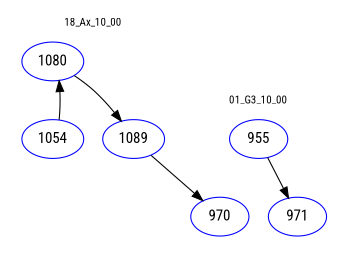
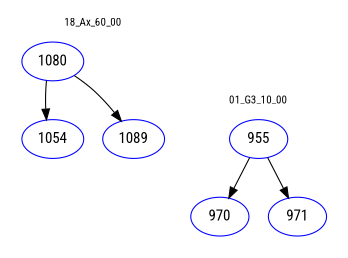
cluster "18_Ax_10_00": label "18_Ax_10_00" -> "18_Ax_60_00"
edge "1054" -> "1080": reversed
edge "1089" -> "970": now "955" -> "970"
